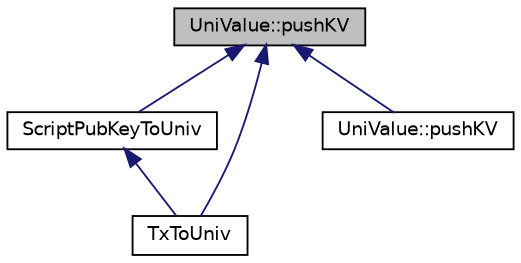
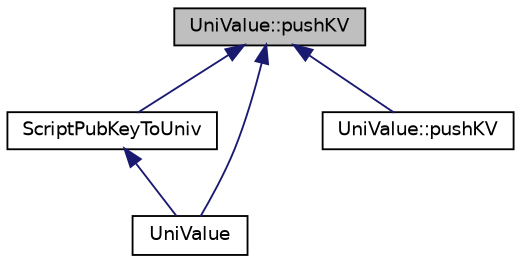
node "TxToUniv": label "TxToUniv" -> "UniValue"
